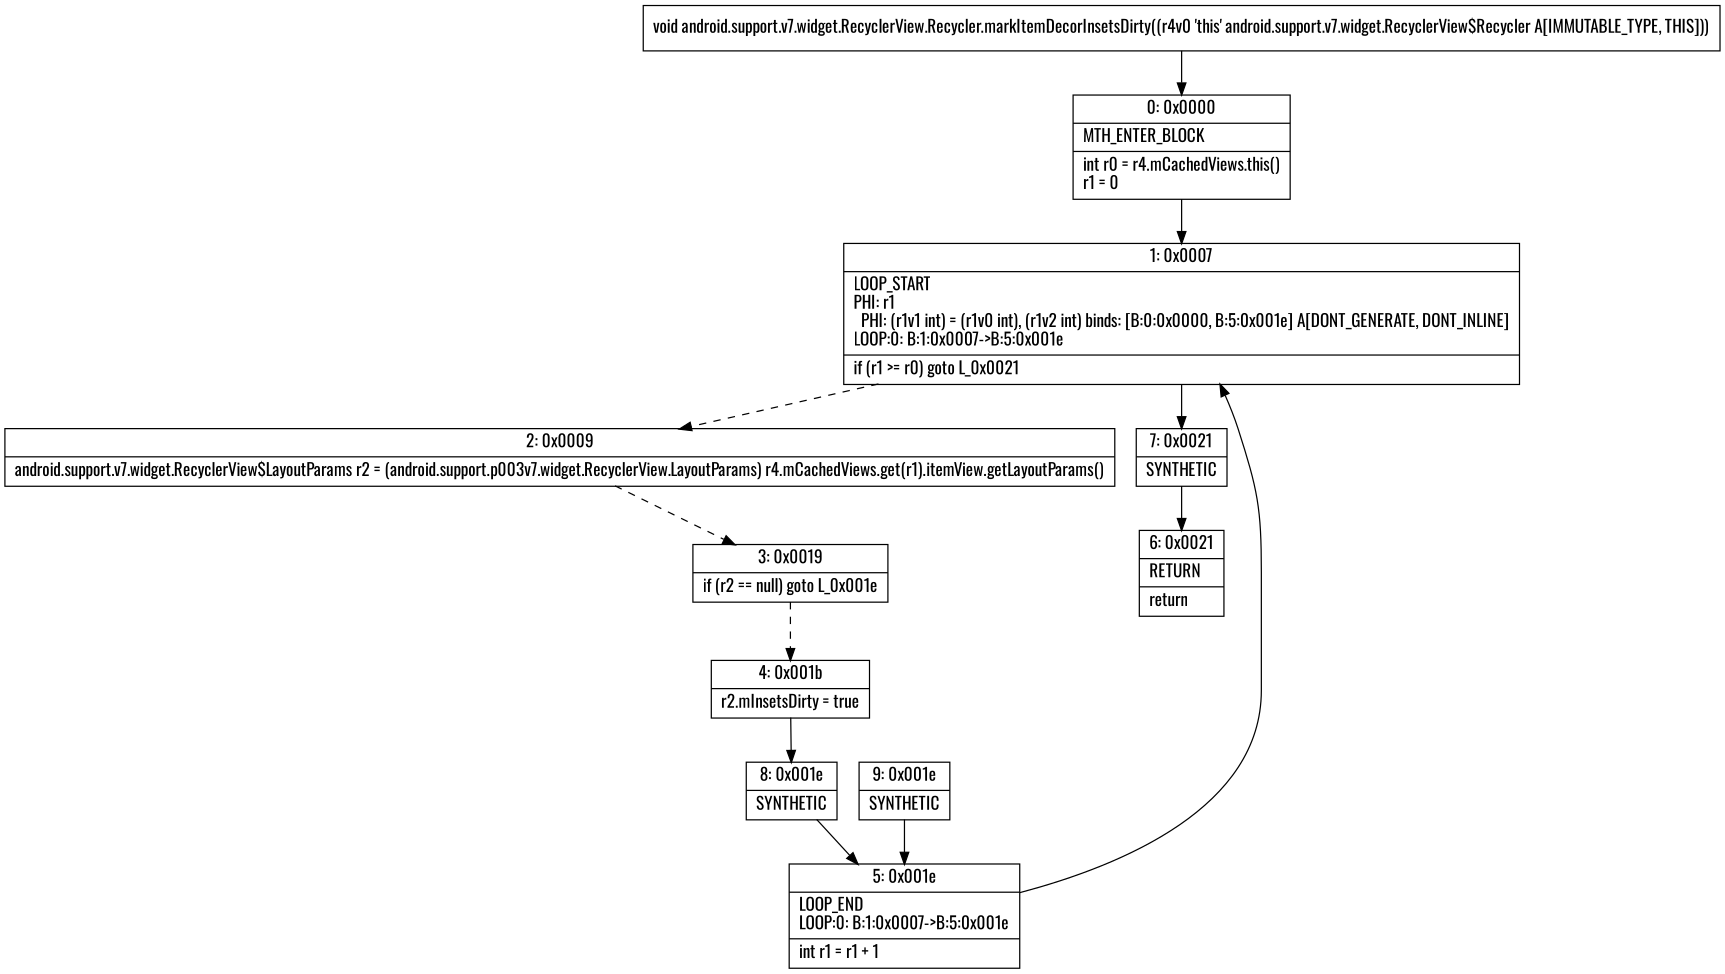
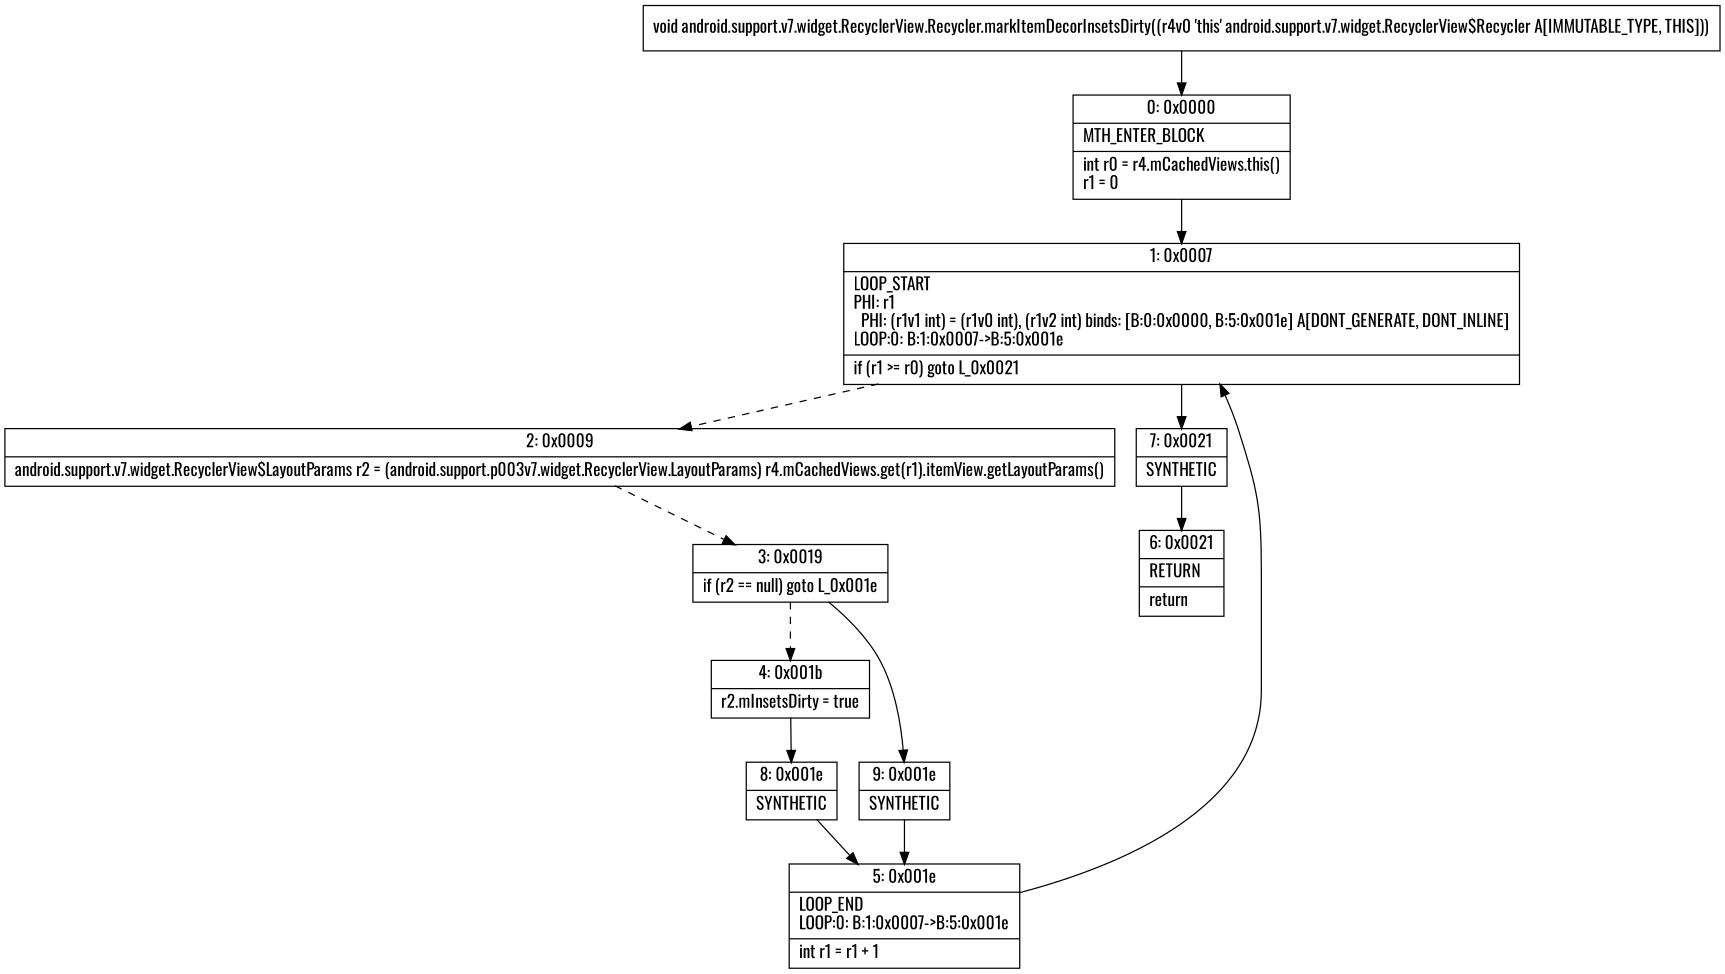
edge "3: 0x0019" -> "9: 0x001e": added
